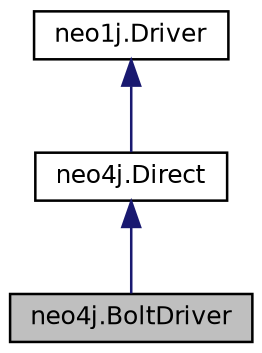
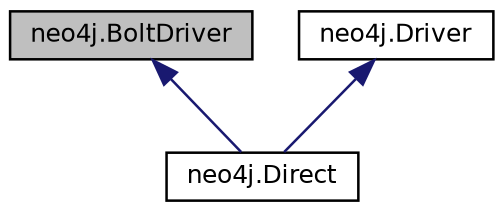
node "neo1j.Driver": label "neo1j.Driver" -> "neo4j.Driver"
edge "neo4j.BoltDriver" -> "neo4j.Direct": reversed
